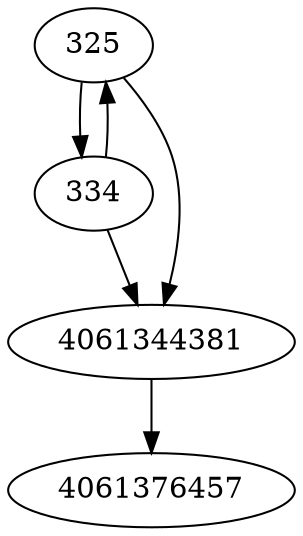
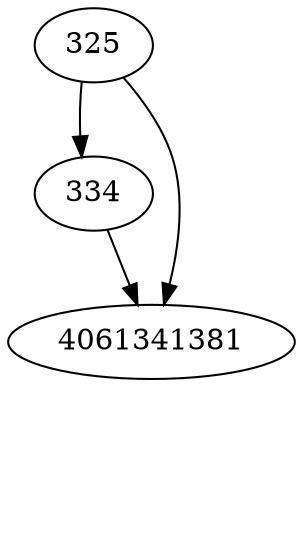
edge "334" -> "325": removed
node "4061344381": label "4061344381" -> "4061341381"
node "4061376457": removed
